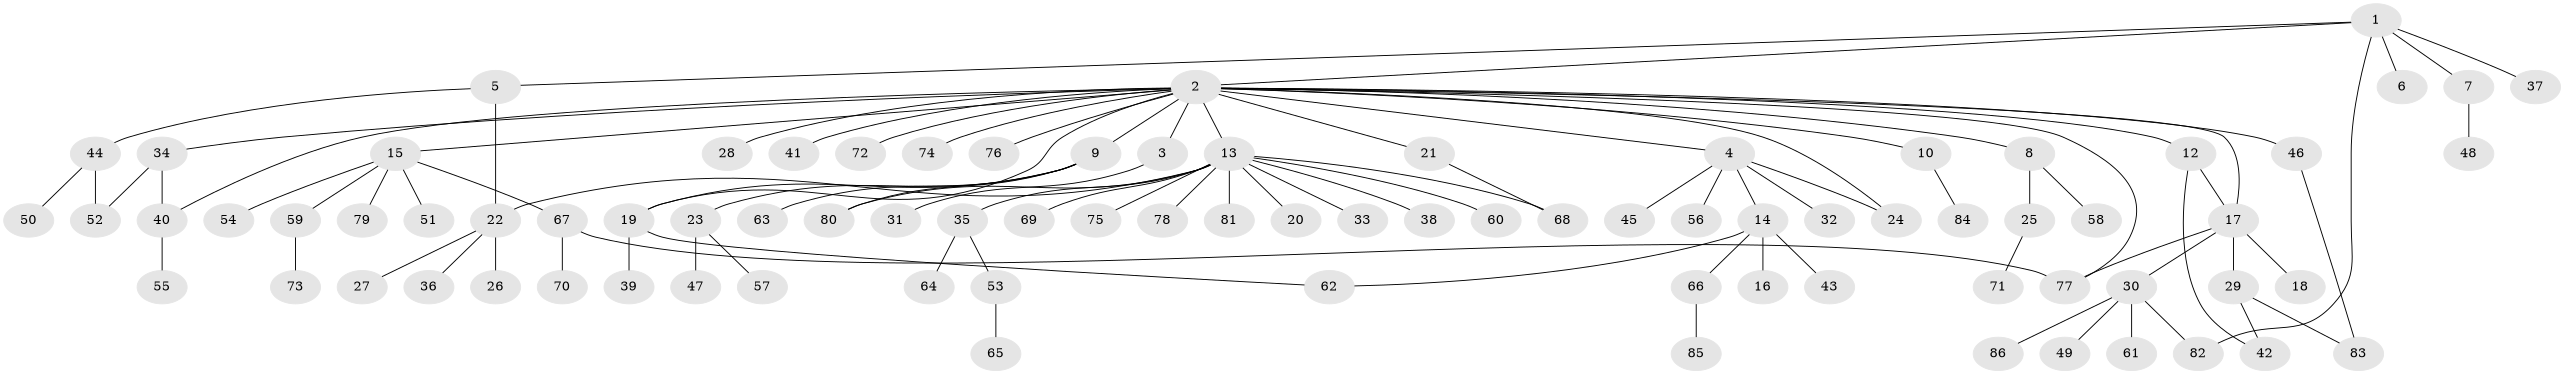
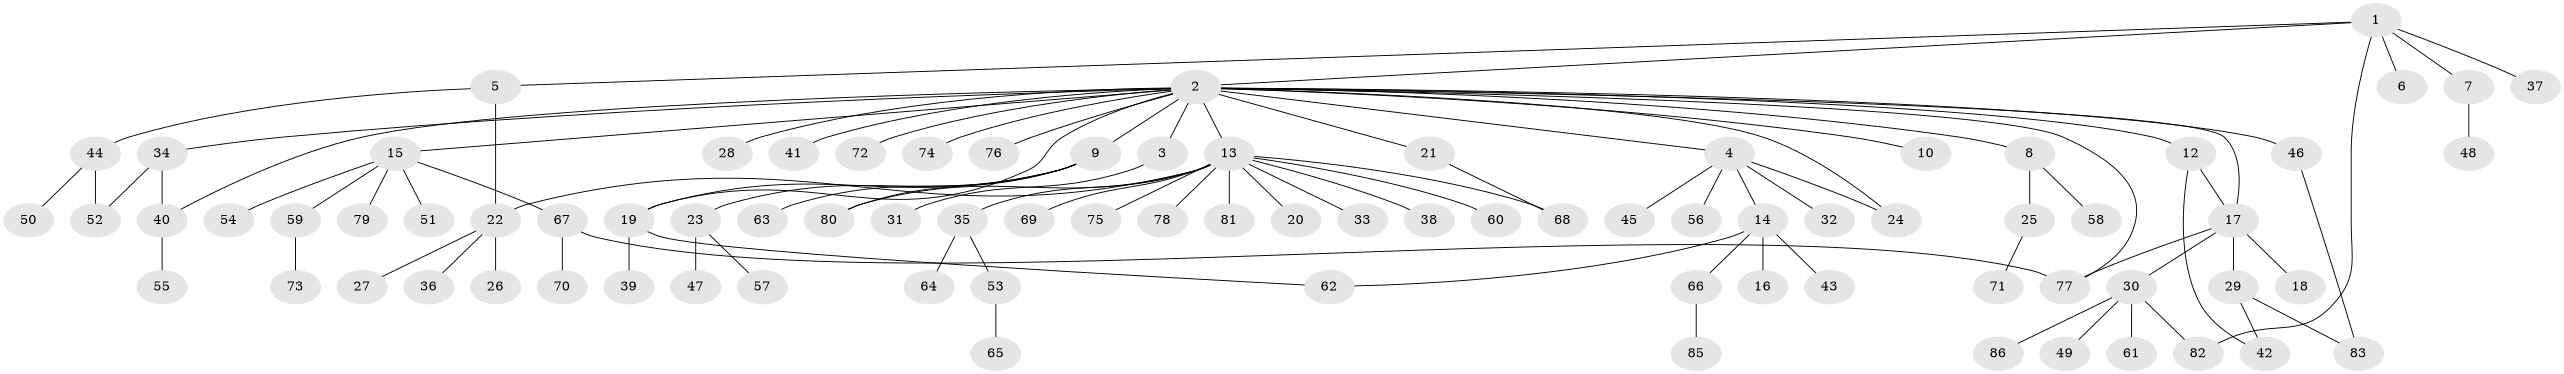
node "84": removed
